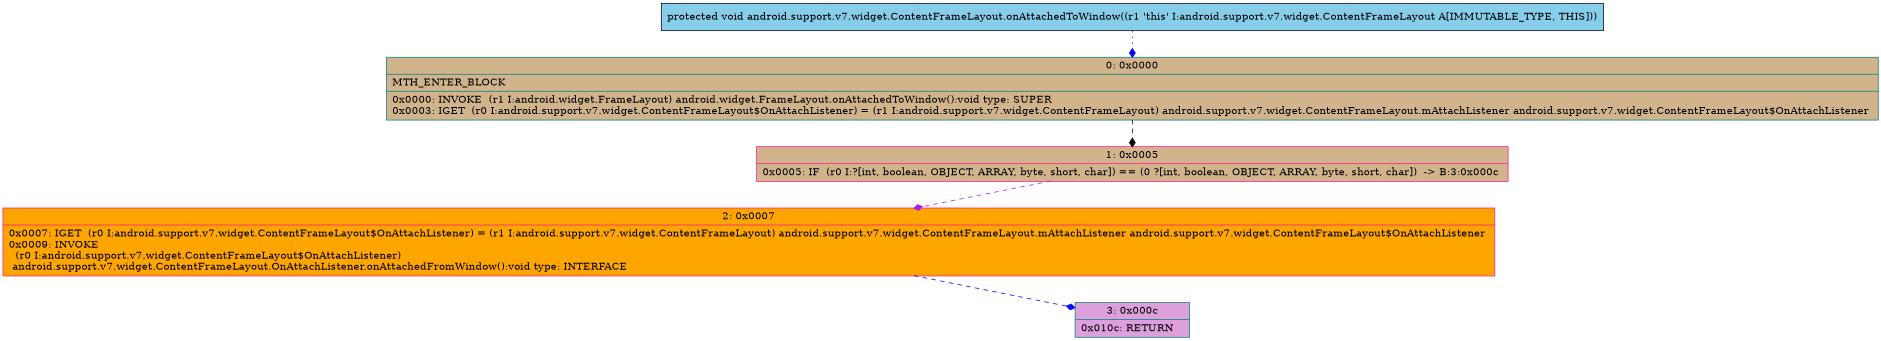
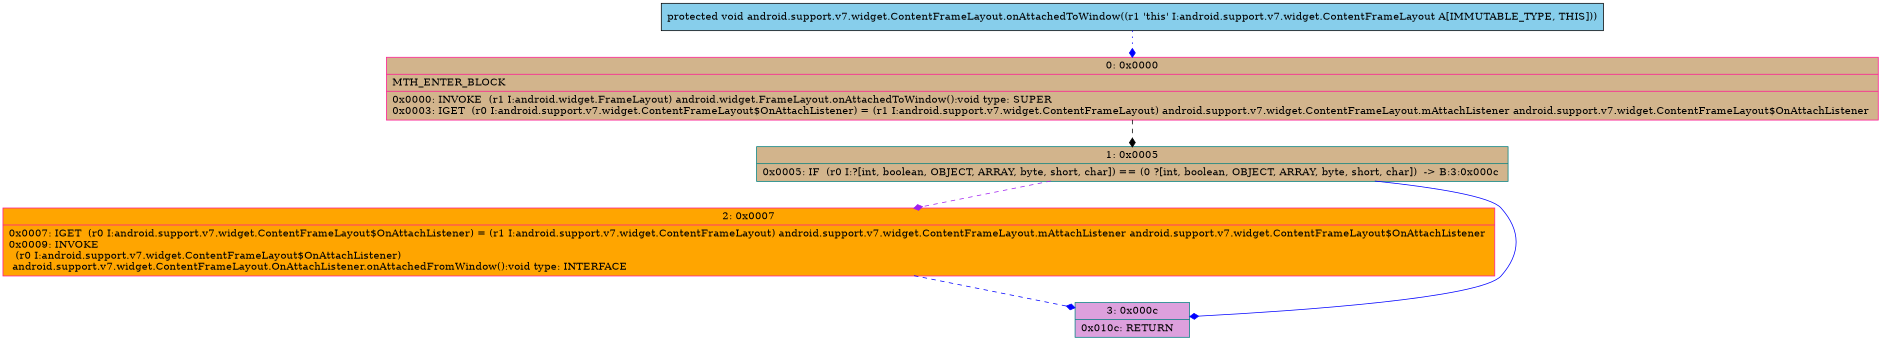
node "0: 0x0000": color teal -> deeppink
node "1: 0x0005": color deeppink -> teal
edge "1: 0x0005" -> "3: 0x000c": added
